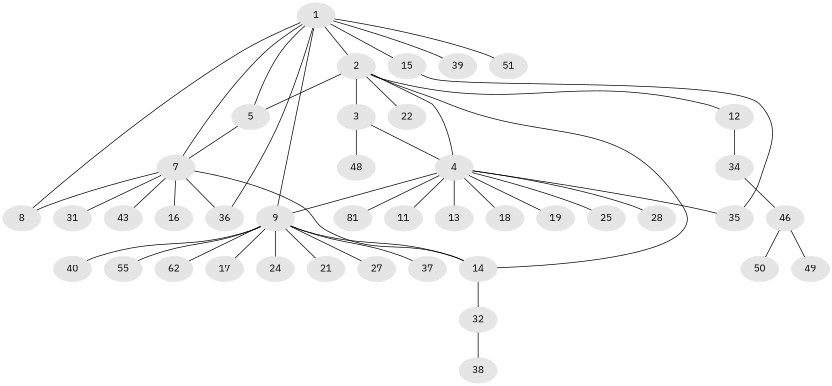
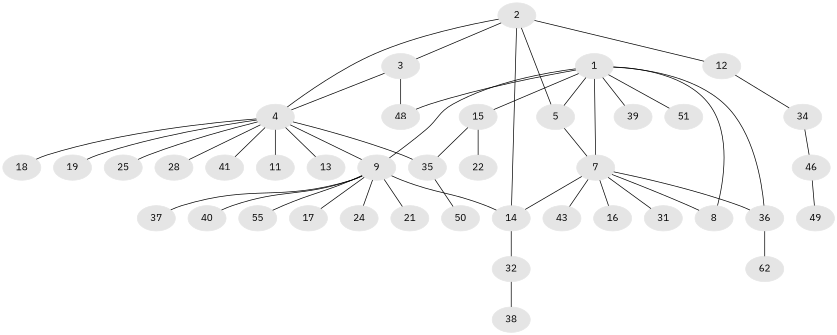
edge "1" -- "2": now "1" -- "48"
edge "2" -- "22": now "15" -- "22"
node "81": label "81" -> "41"
edge "9" -- "62": now "36" -- "62"
edge "46" -- "50": now "35" -- "50"
node "27": removed
